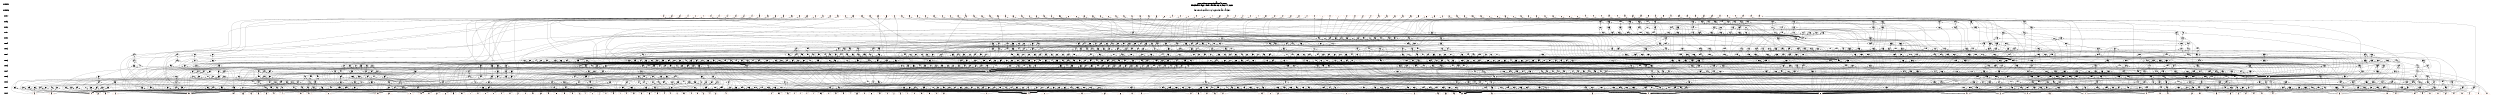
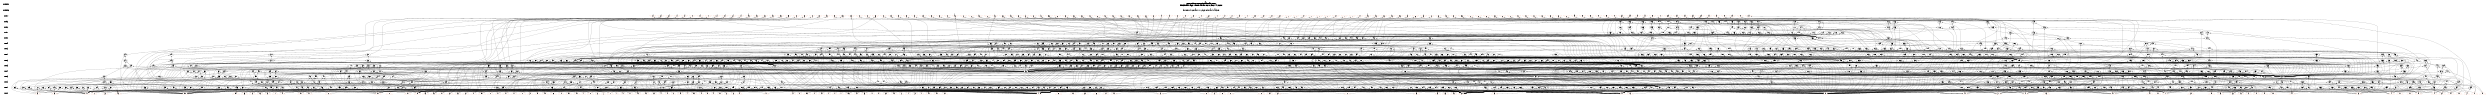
node "1348": removed
